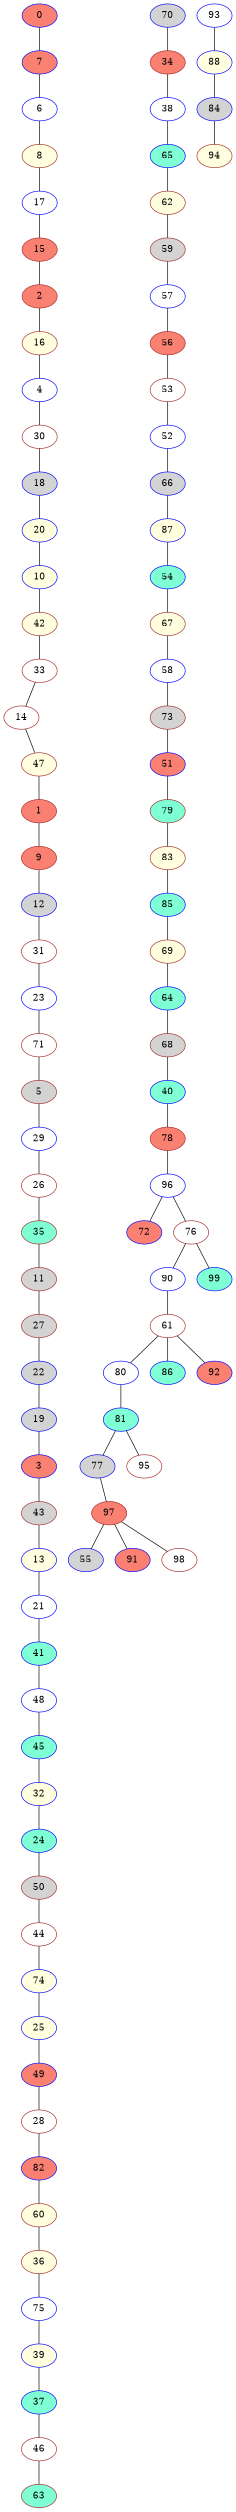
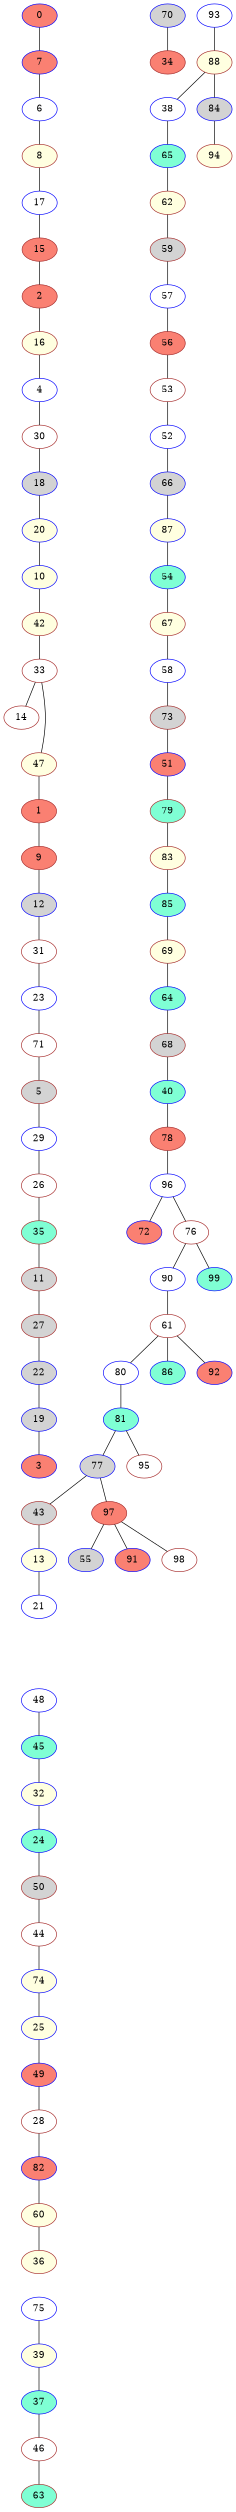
node "88": color blue -> brown
edge "34" -- "38": now "88" -- "38"
edge "14" -- "47": now "33" -- "47"
edge "3" -- "43": now "77" -- "43"
node "41": removed
edge "36" -- "75": removed
